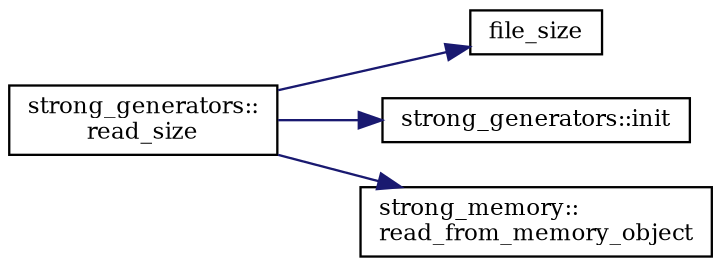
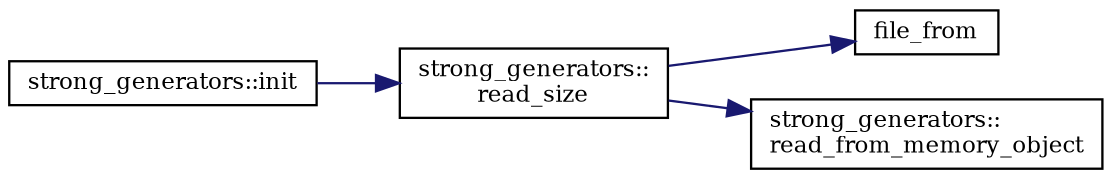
node "file_size": label "file_size" -> "file_from"
edge "strong_generators:: read_size" -> "strong_generators::init": reversed
node "strong_memory:: read_from_memory_object": label "strong_memory:: read_from_memory_object" -> "strong_generators:: read_from_memory_object"
